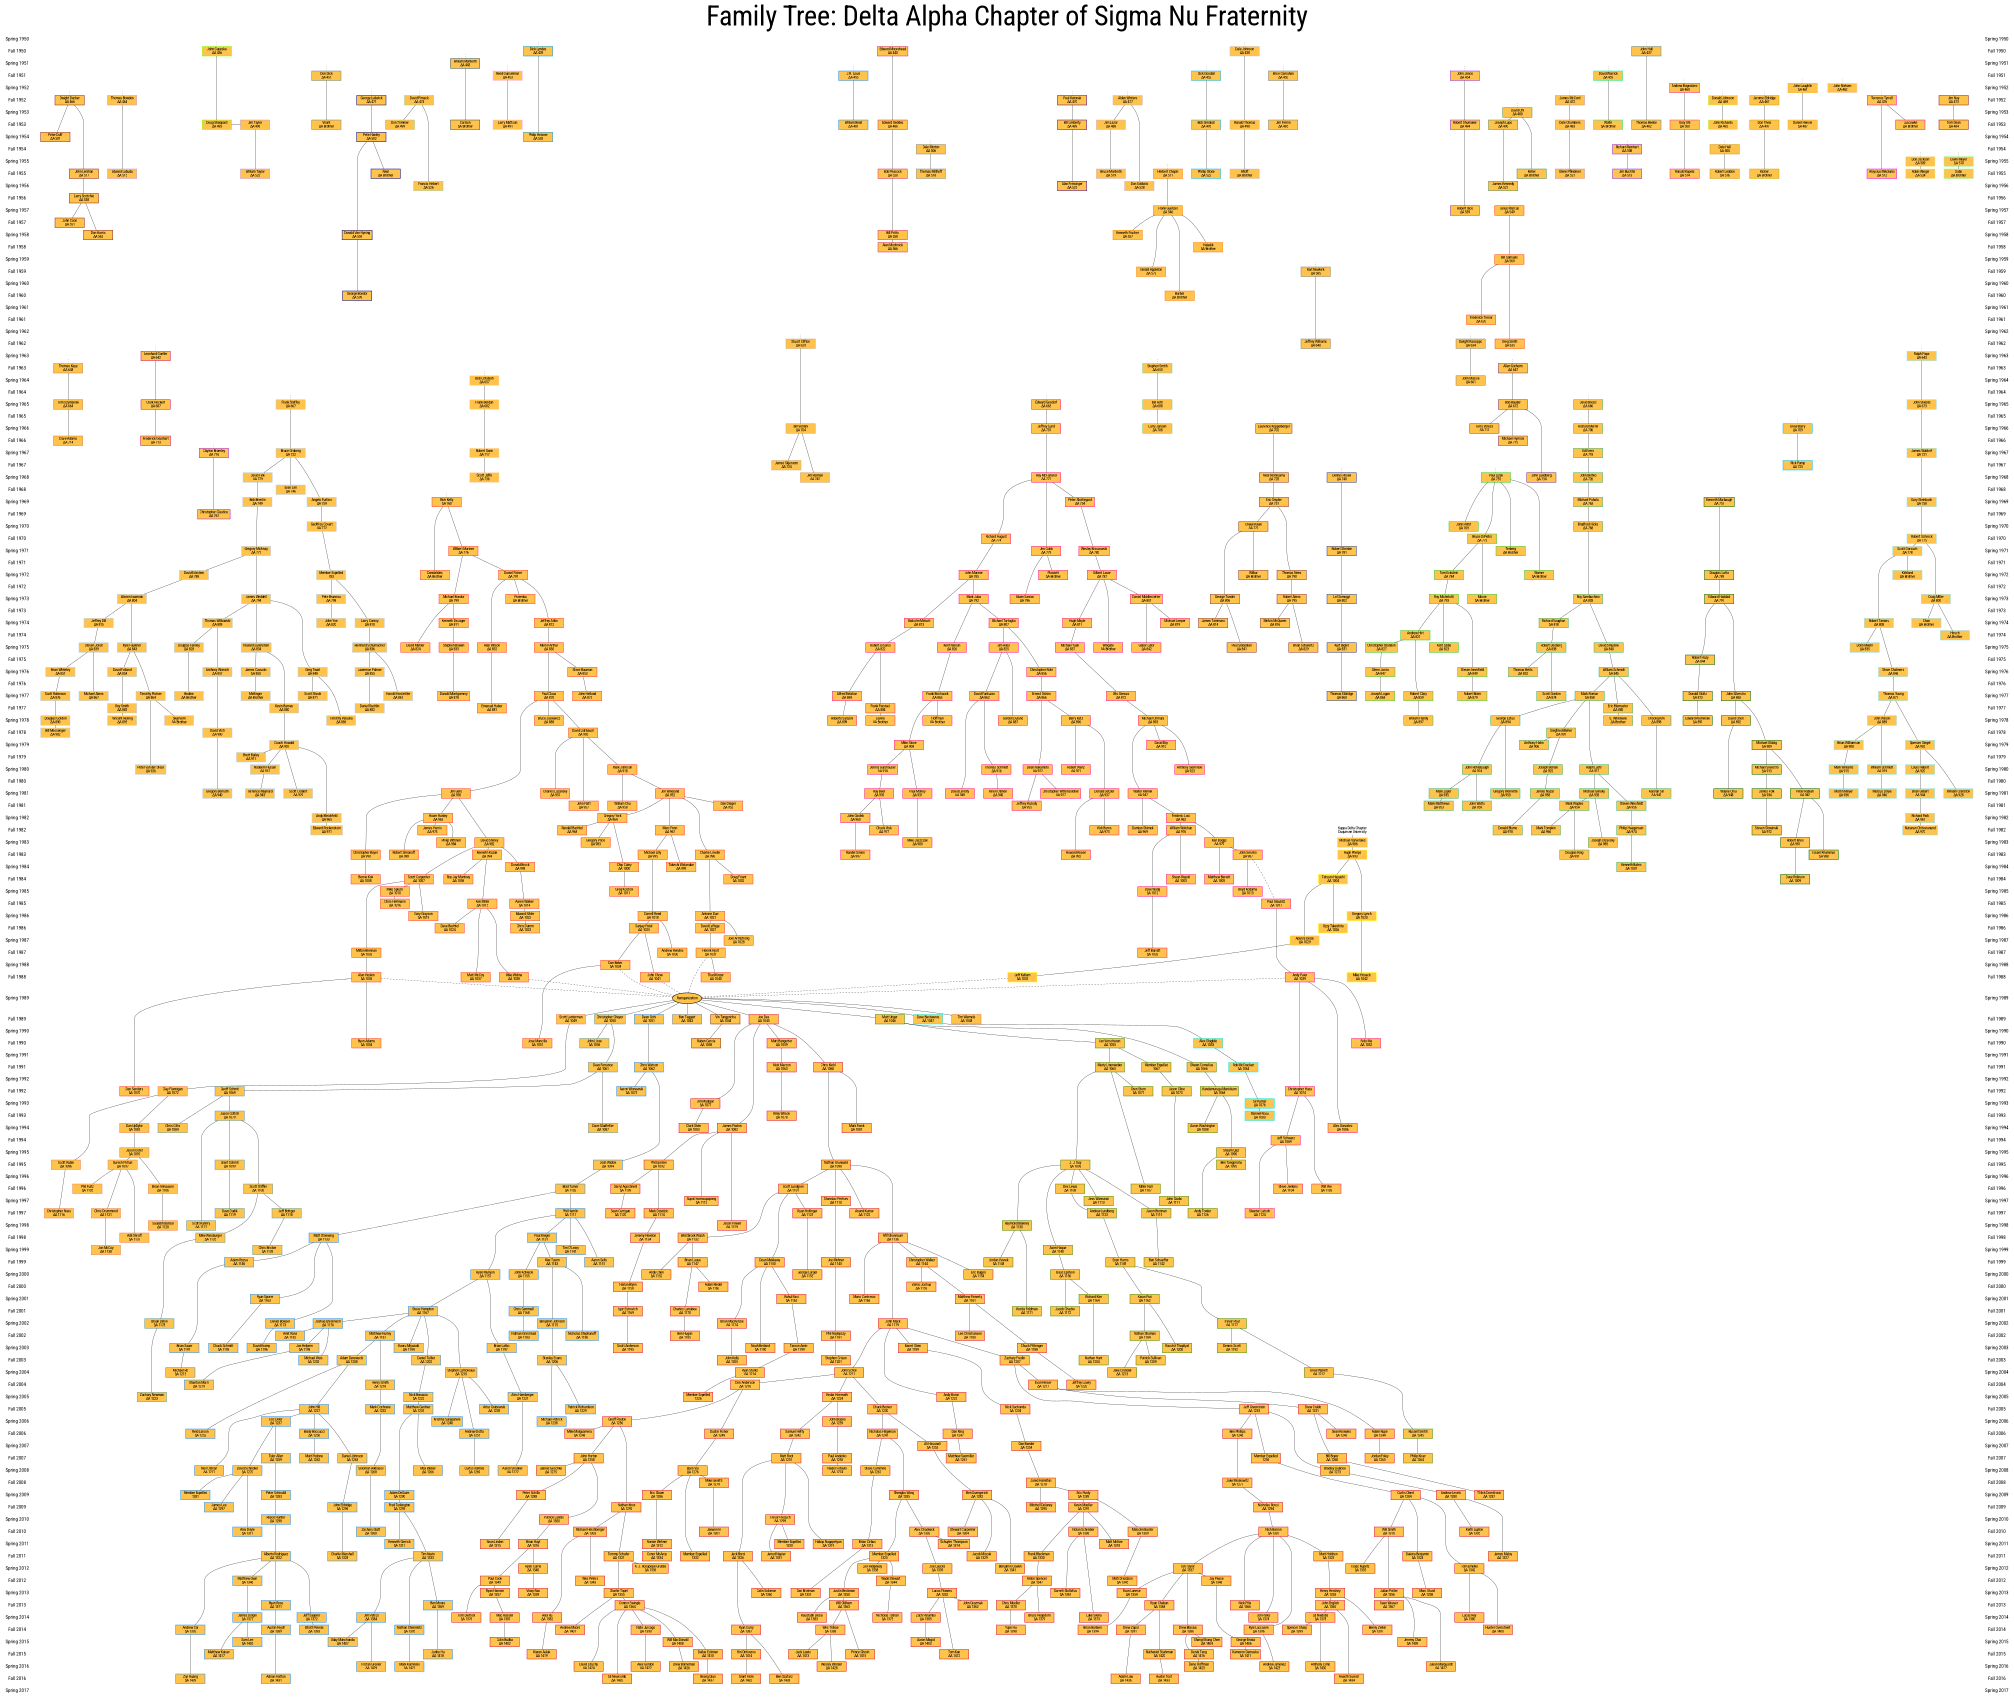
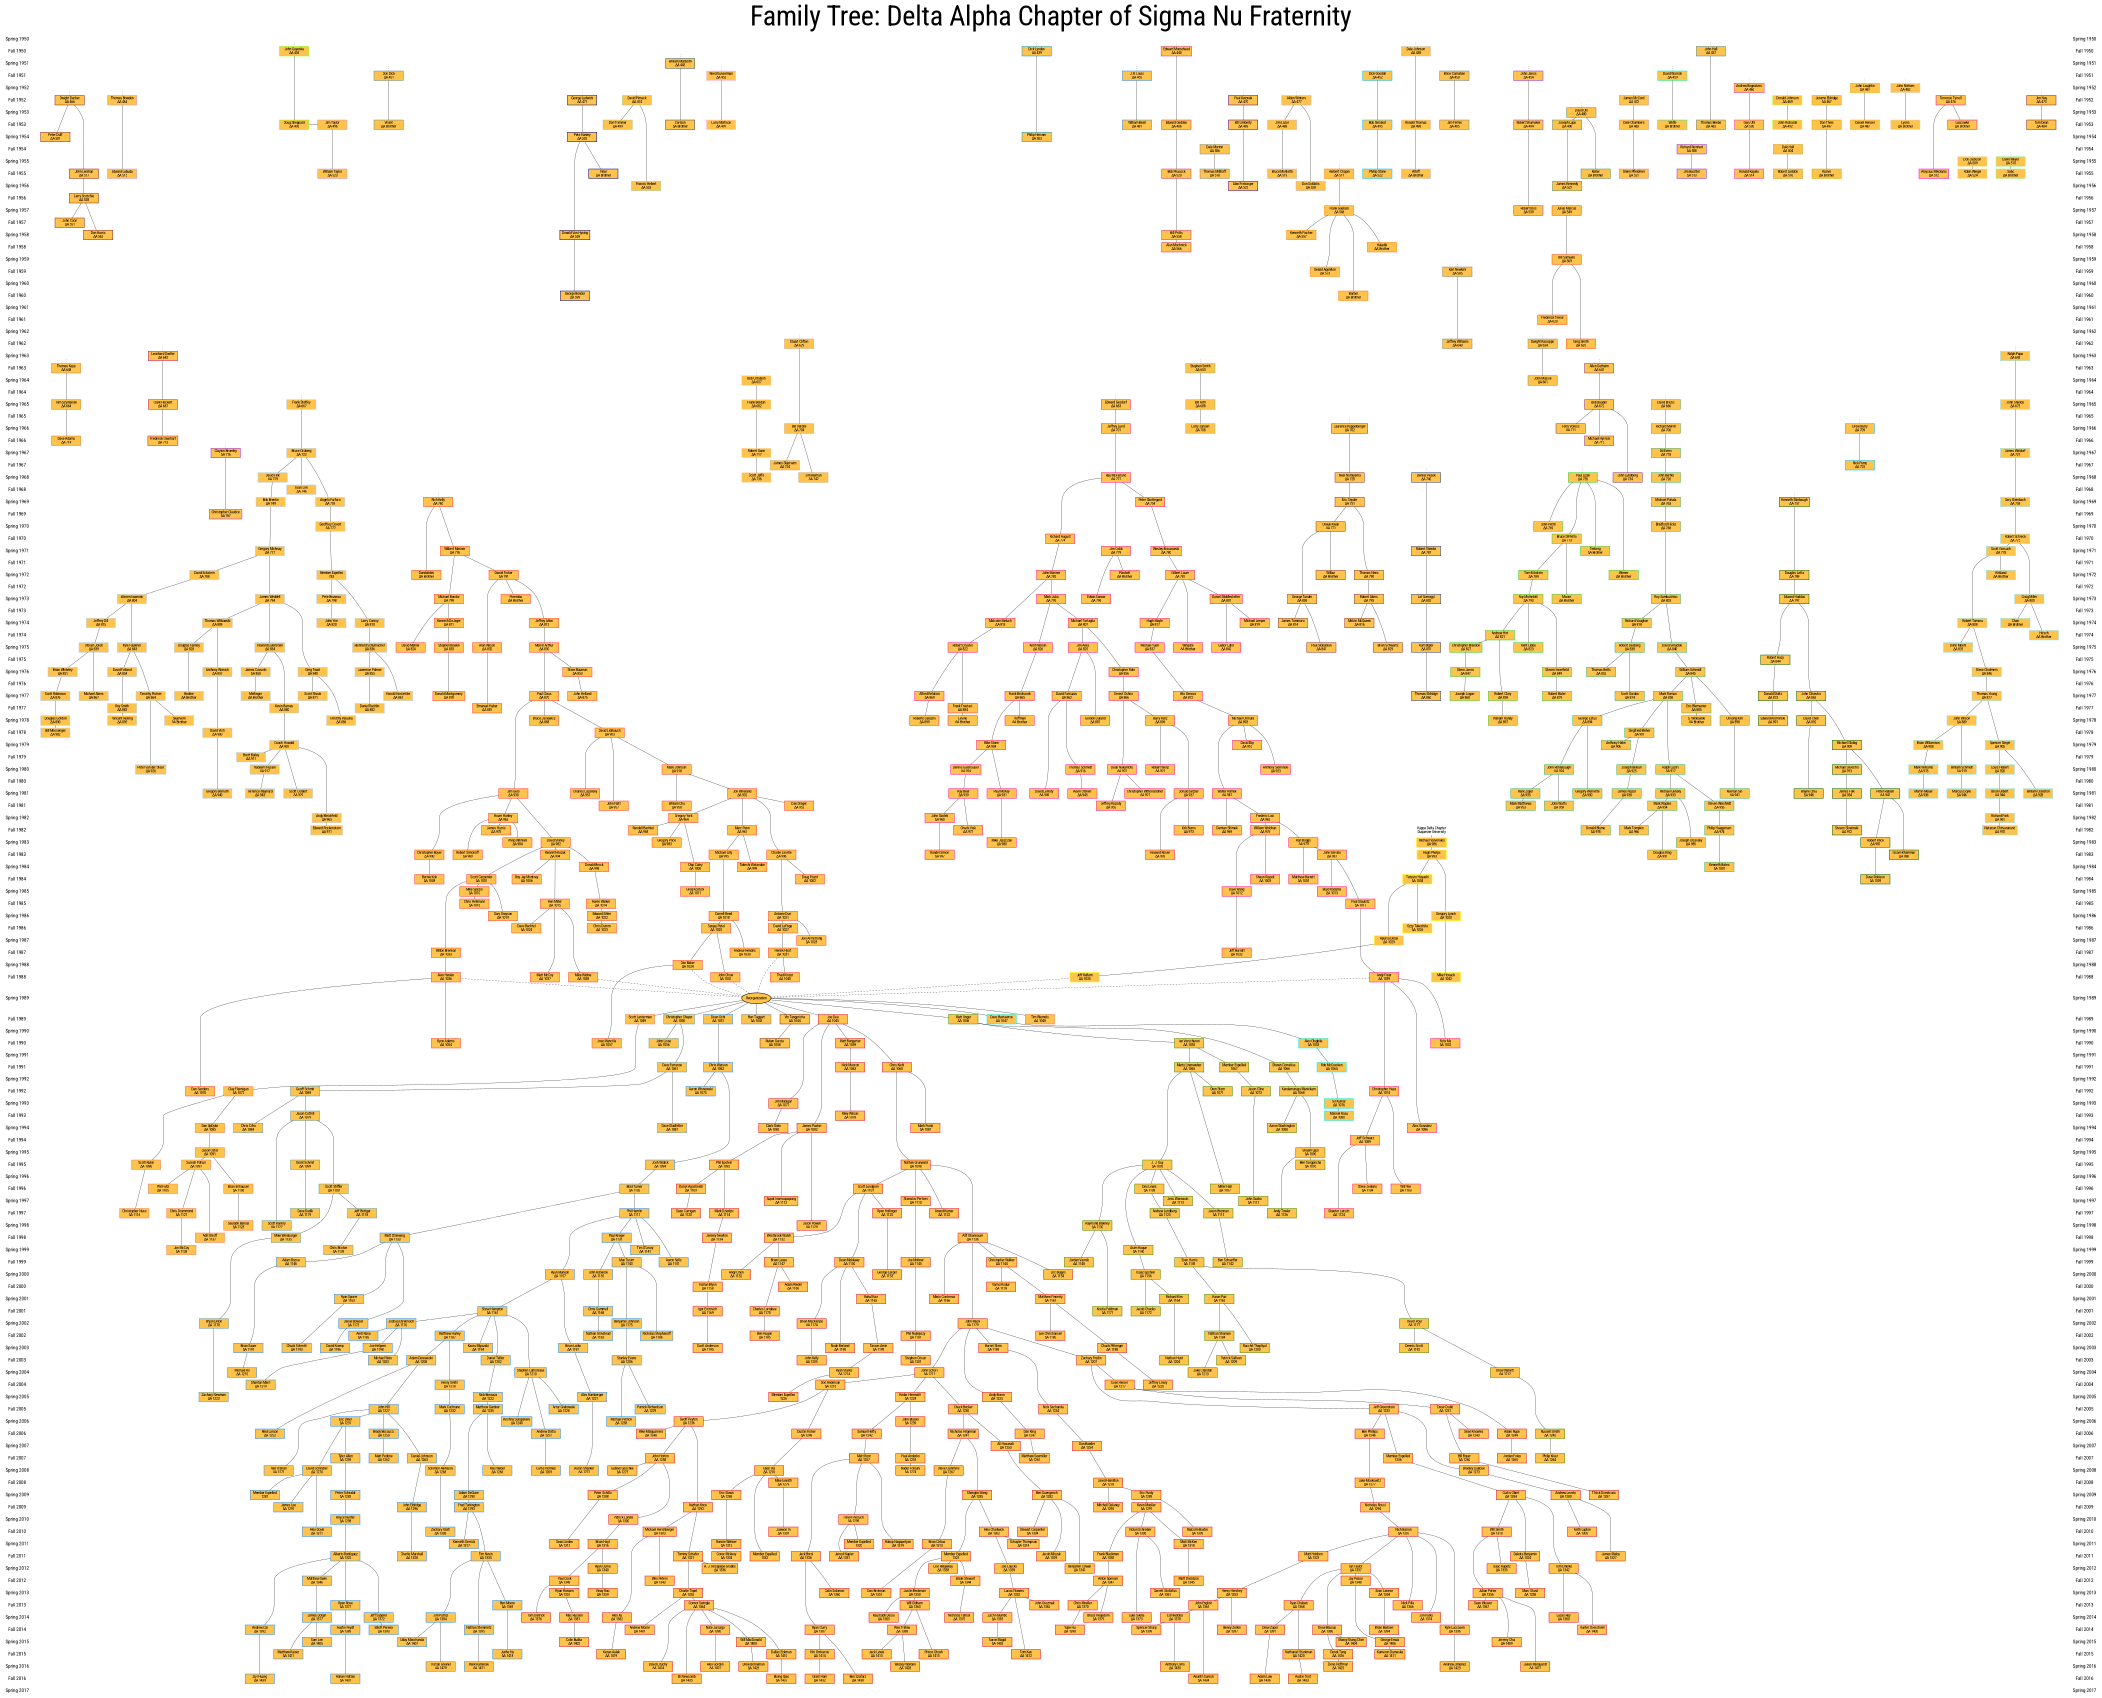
node "Lyons ΔΑ Brother": added
node "Choong Kim ΔΑ 898": color deepskyblue3 -> mediumseagreen
edge "John Servilio ΔΑ 987" -- "Paul Glaubitz ΔΑ 1017": style dashed -> solid
node "Vamsi Joshua ΔΑ 1159": label "Vamsi Joshua ΔΑ 1159" -> "Vamsi Koduri ΔΑ 1159"
edge "Malcolm Baxter ΔΑ 1309" -- "Matt Drezdzon ΔΑ 1345": now "Matt McKee ΔΑ 1318" -- "Matt Drezdzon ΔΑ 1345"
